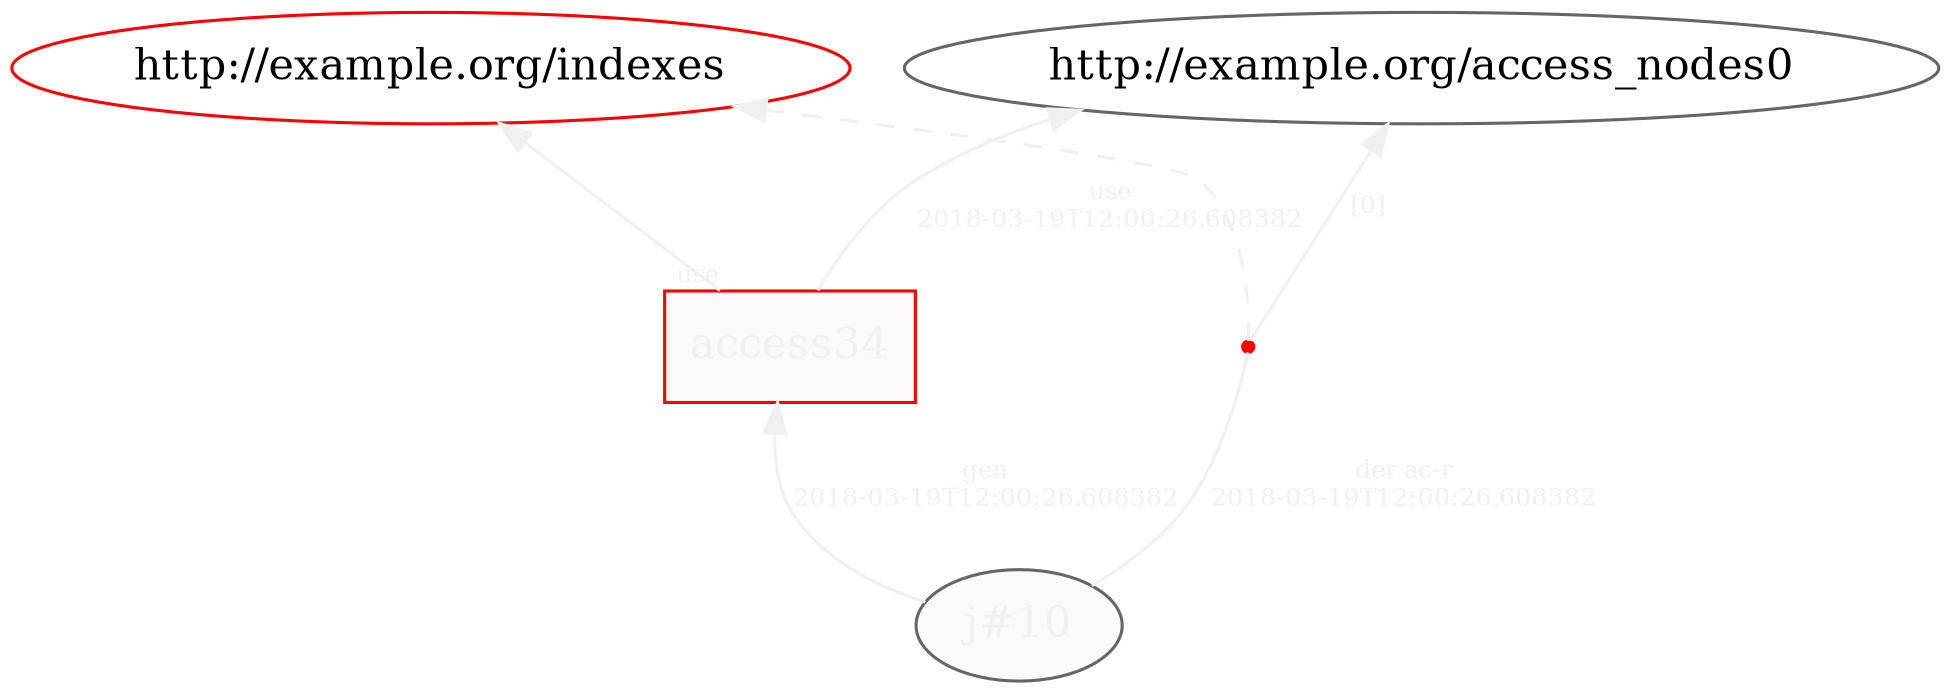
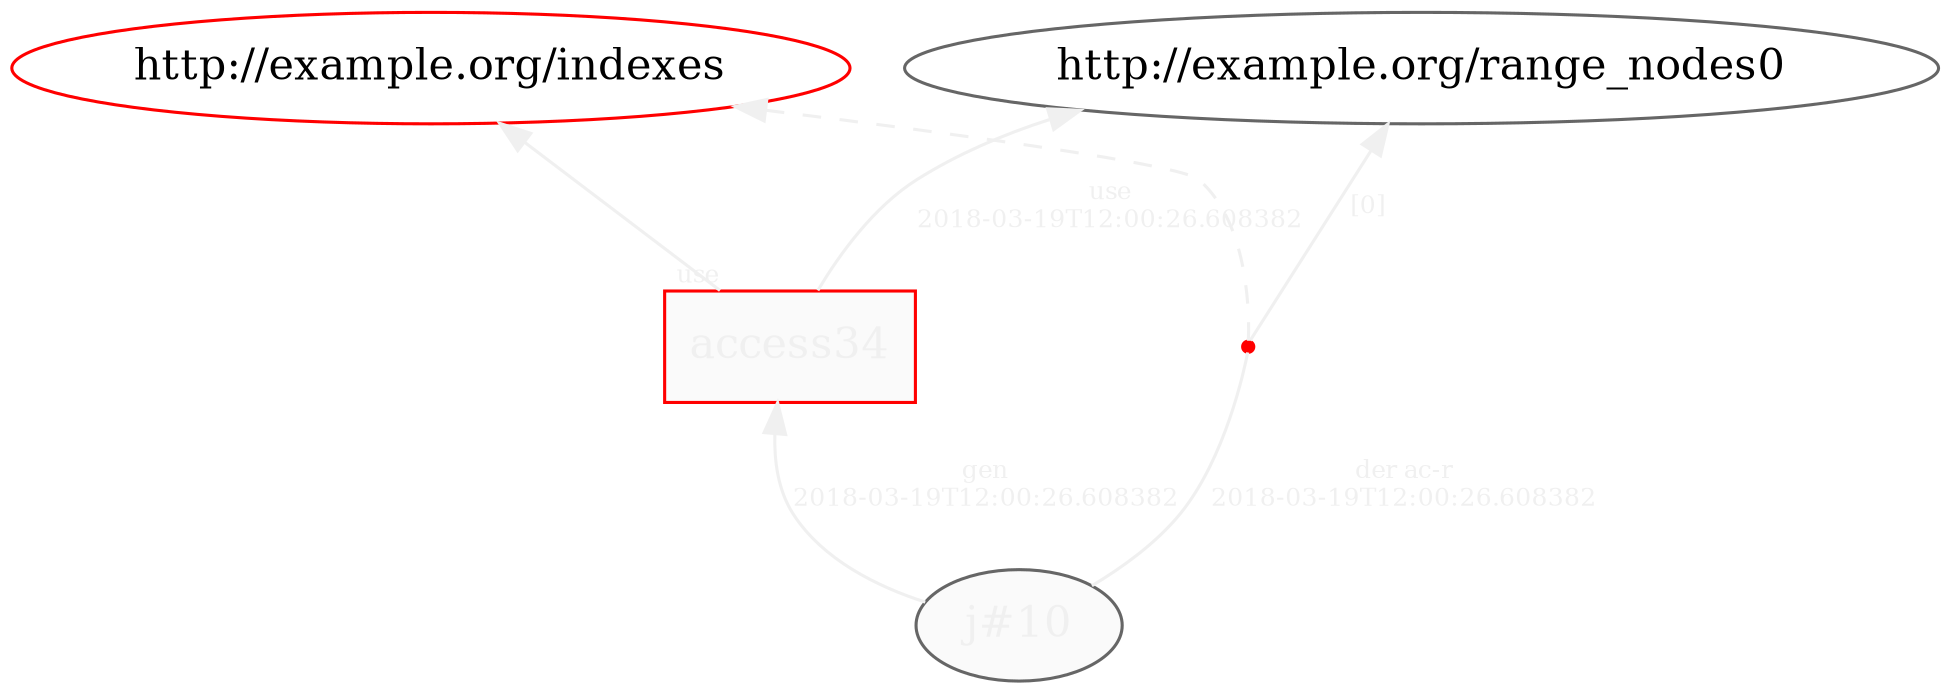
node "http://example.org/access_nodes0": label "http://example.org/access_nodes0" -> "http://example.org/range_nodes0"
